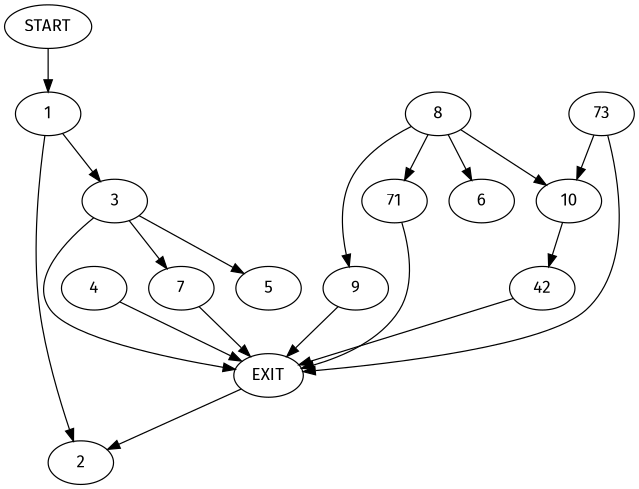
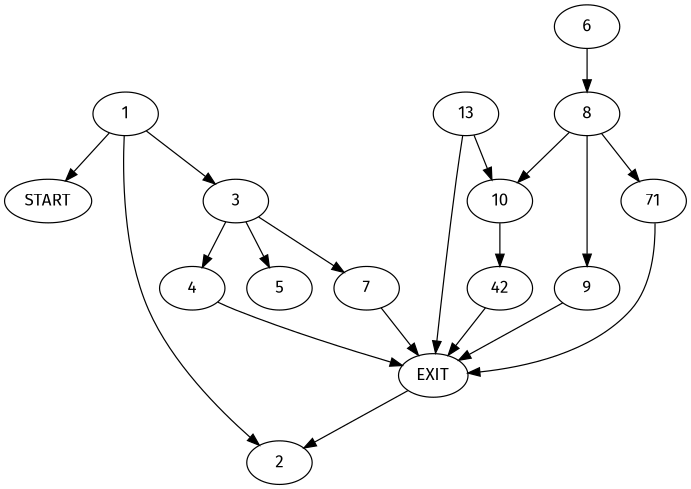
edge "START" -> "1": reversed
node "73": label "73" -> "13"
edge "8" -> "6": reversed
edge "3" -> "EXIT": now "3" -> "4"
